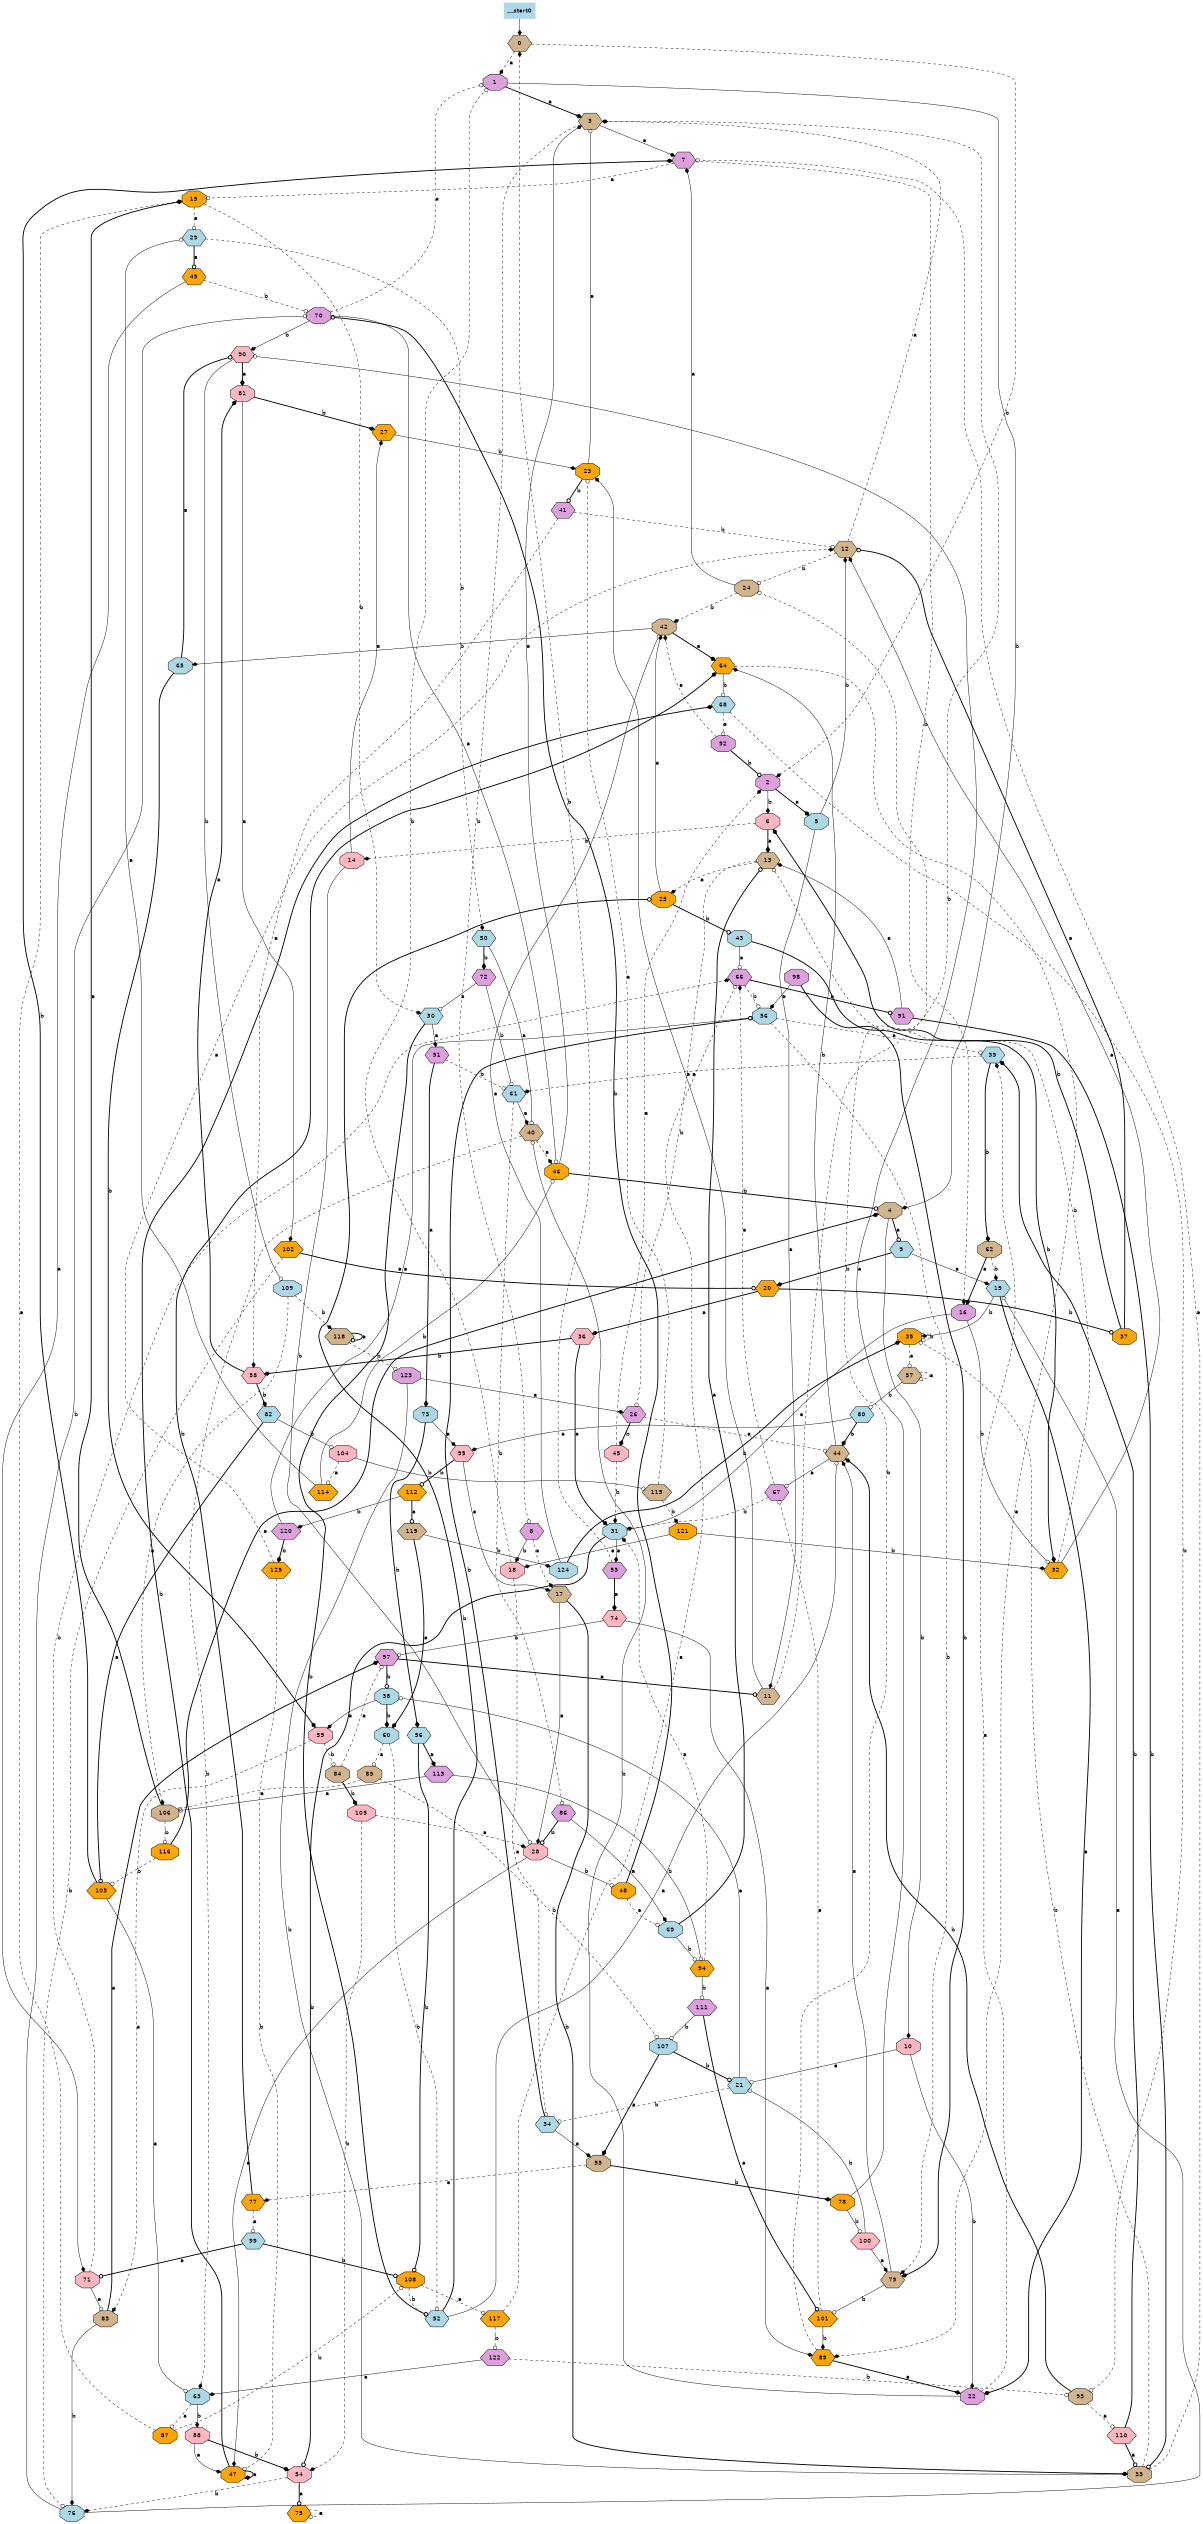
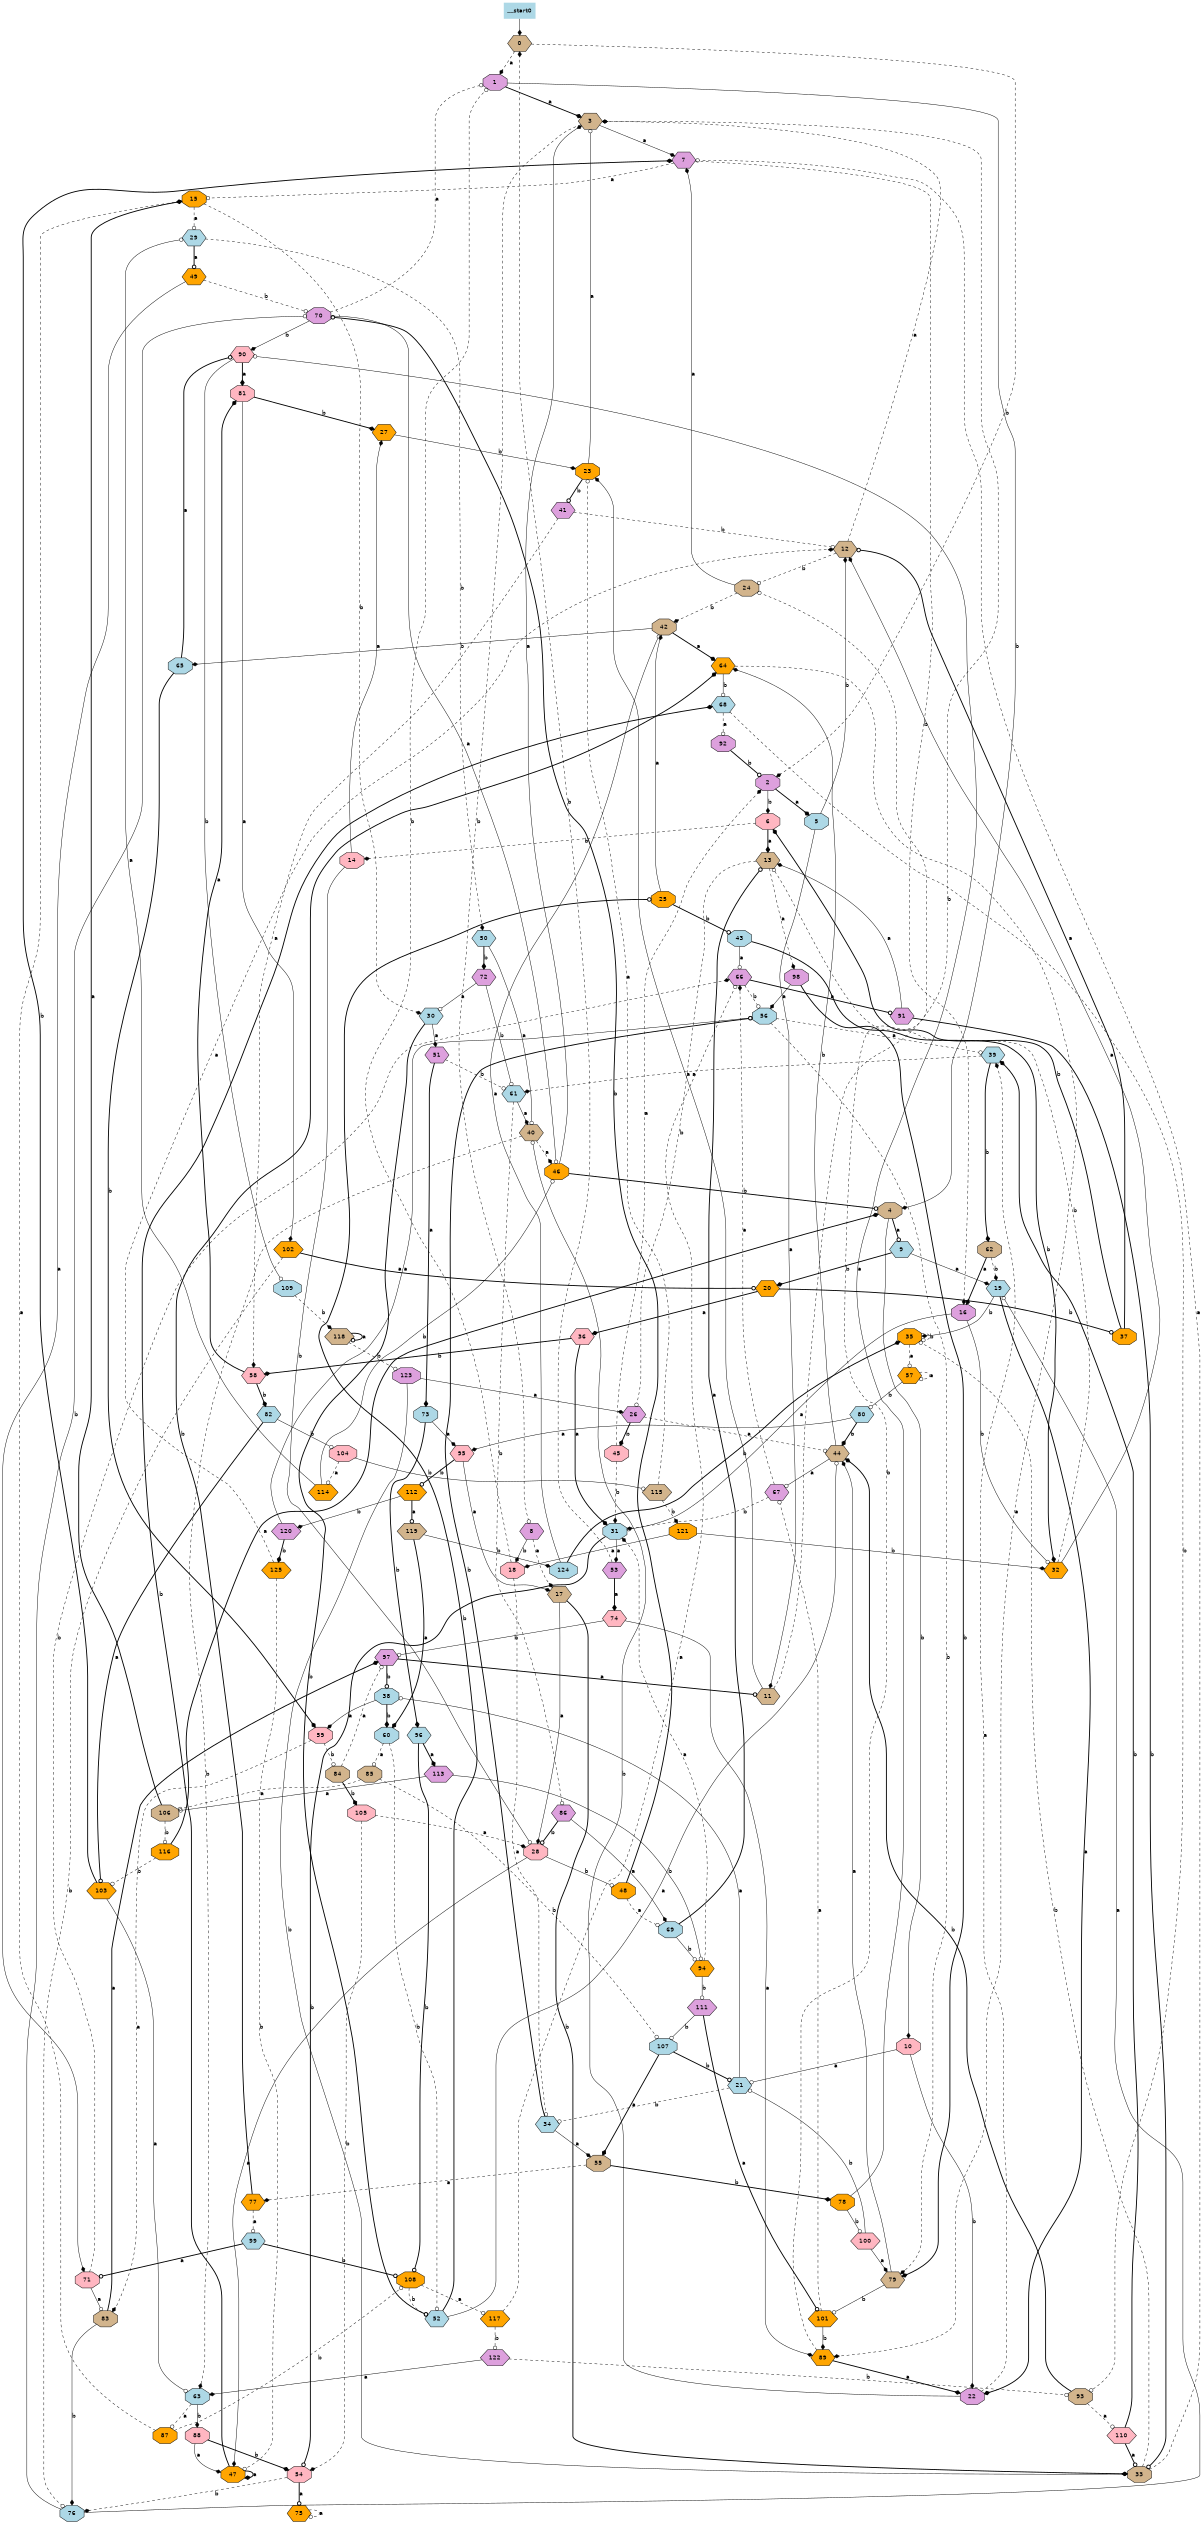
edge "92" -> "42": removed, label "a"
edge "13" -> "25": now "13" -> "98"
node "57": fillcolor tan -> orange
edge "109" -> "106": removed, label "a"
